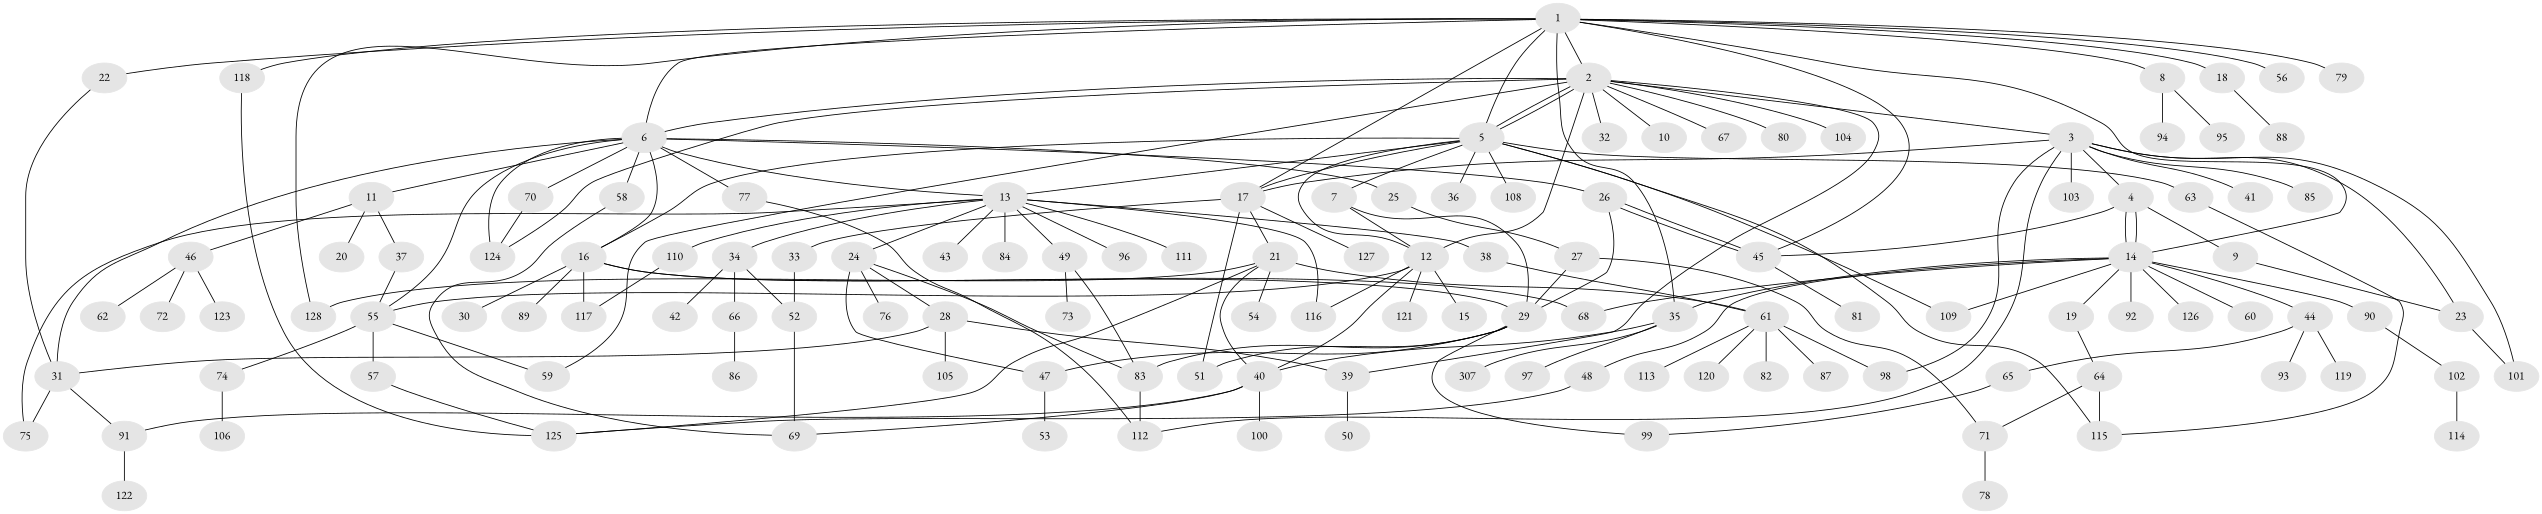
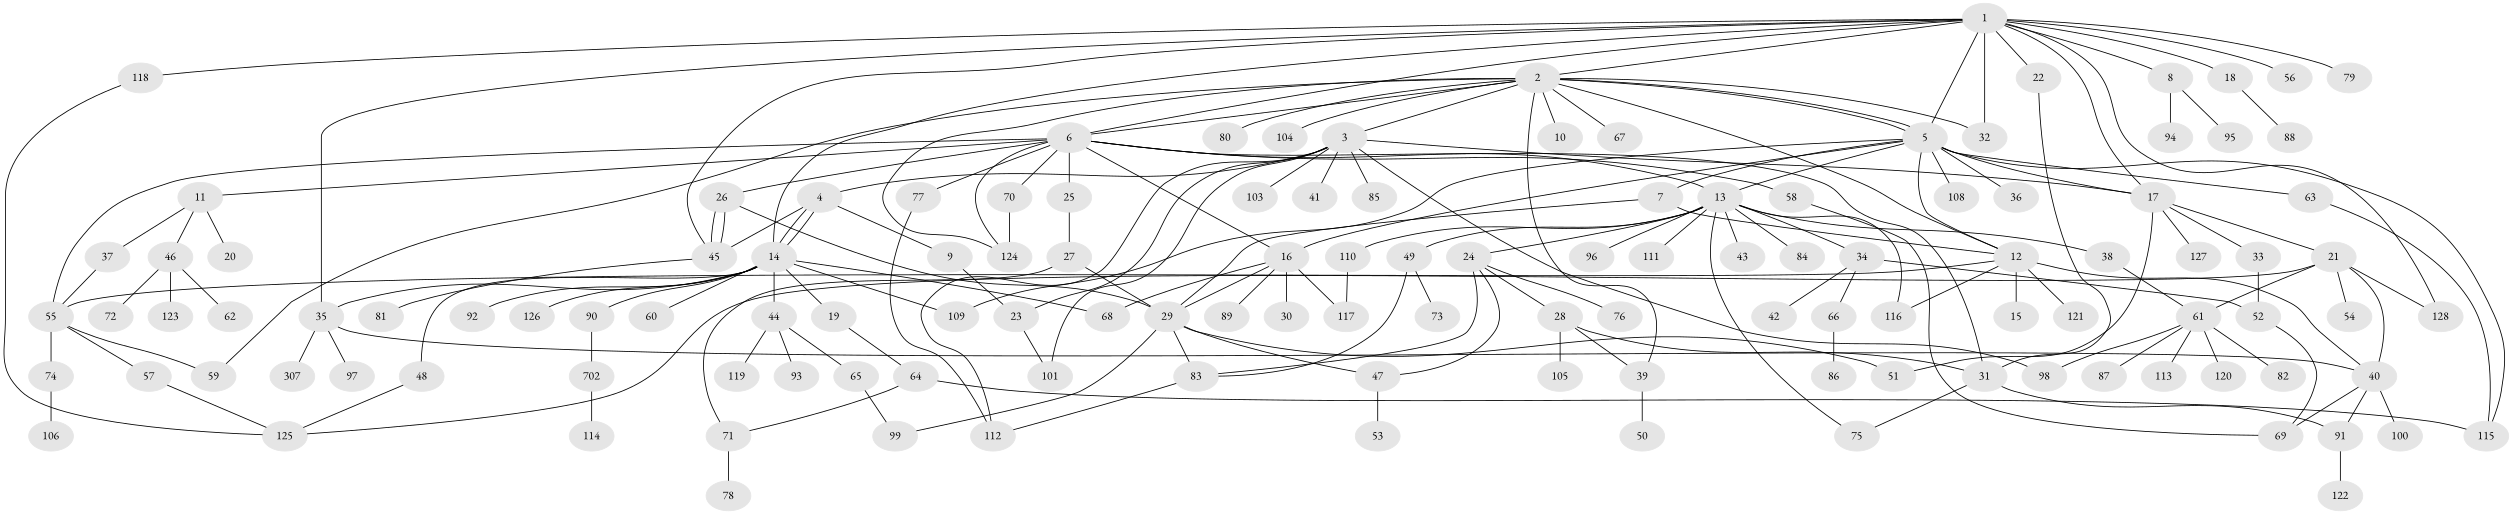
edge "1" -- "32": added
node "102": label "102" -> "702"
